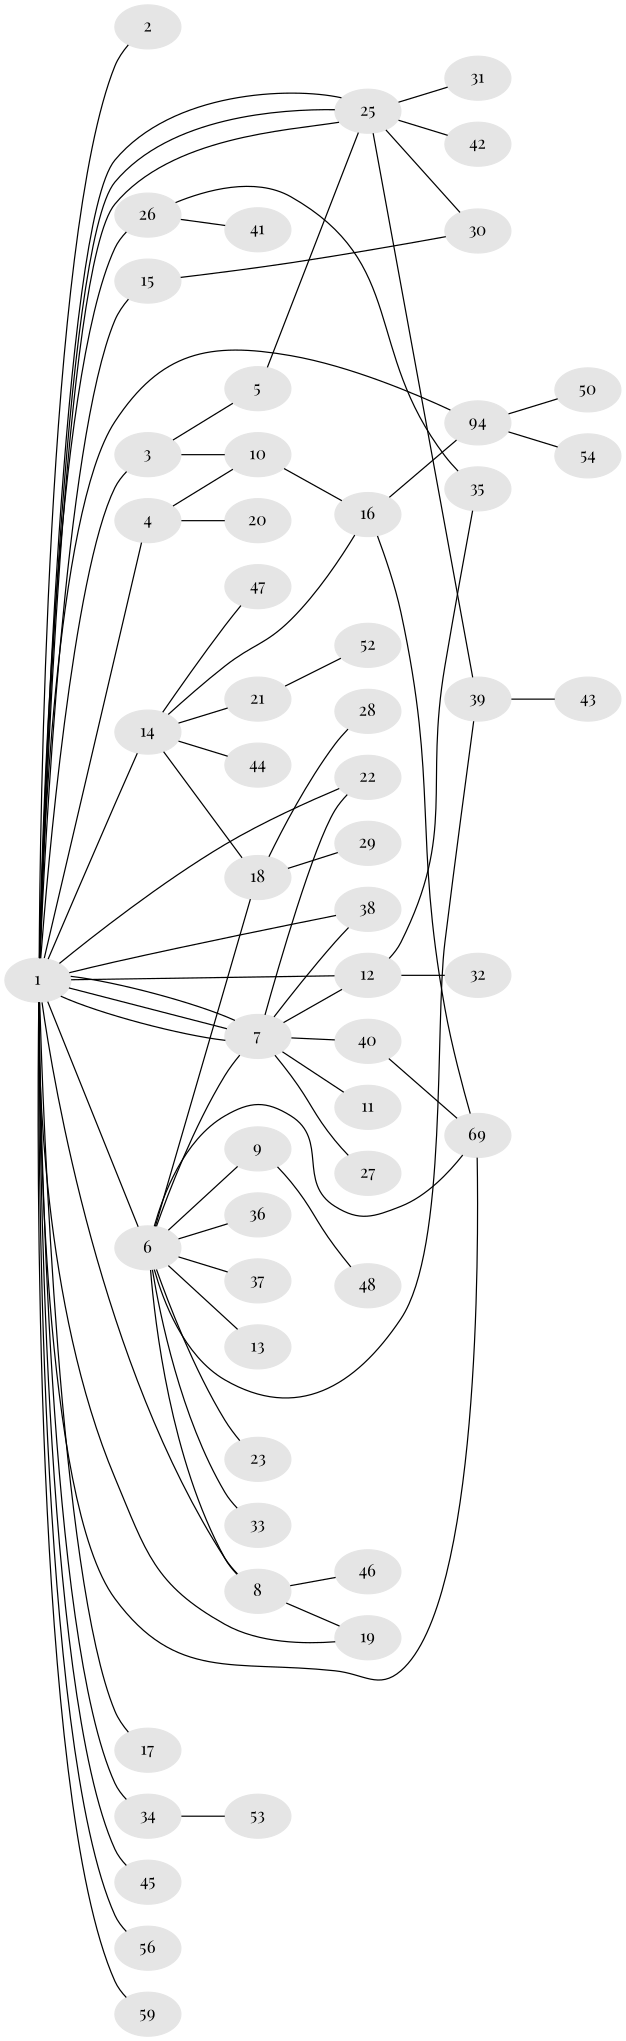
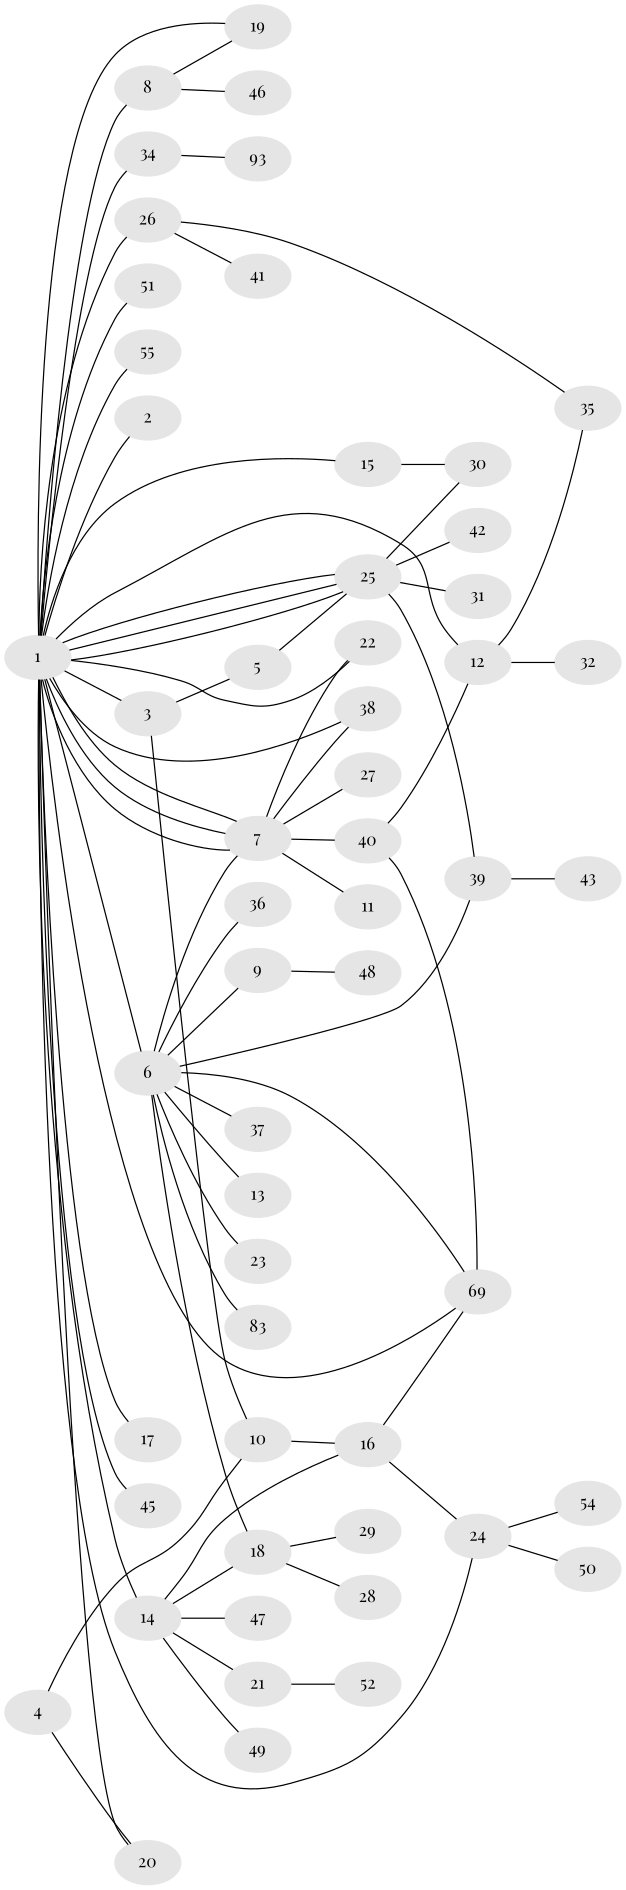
node "94": label "94" -> "24"
edge "4" -- "1": now "20" -- "1"
node "44": label "44" -> "49"
edge "12" -- "7": now "12" -- "40"
edge "6" -- "8": removed
node "33": label "33" -> "83"
node "53": label "53" -> "93"
node "56": label "56" -> "51"
node "59": label "59" -> "55"
